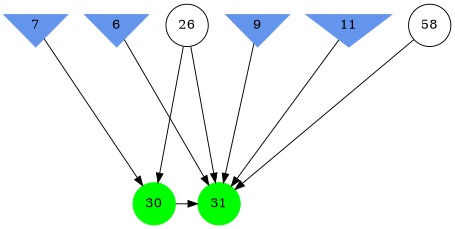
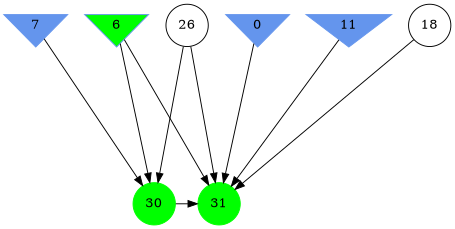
node "6": fillcolor cornflowerblue -> green
node "9": label "9" -> "0"
node "58": label "58" -> "18"
edge "6" -> "30": added
